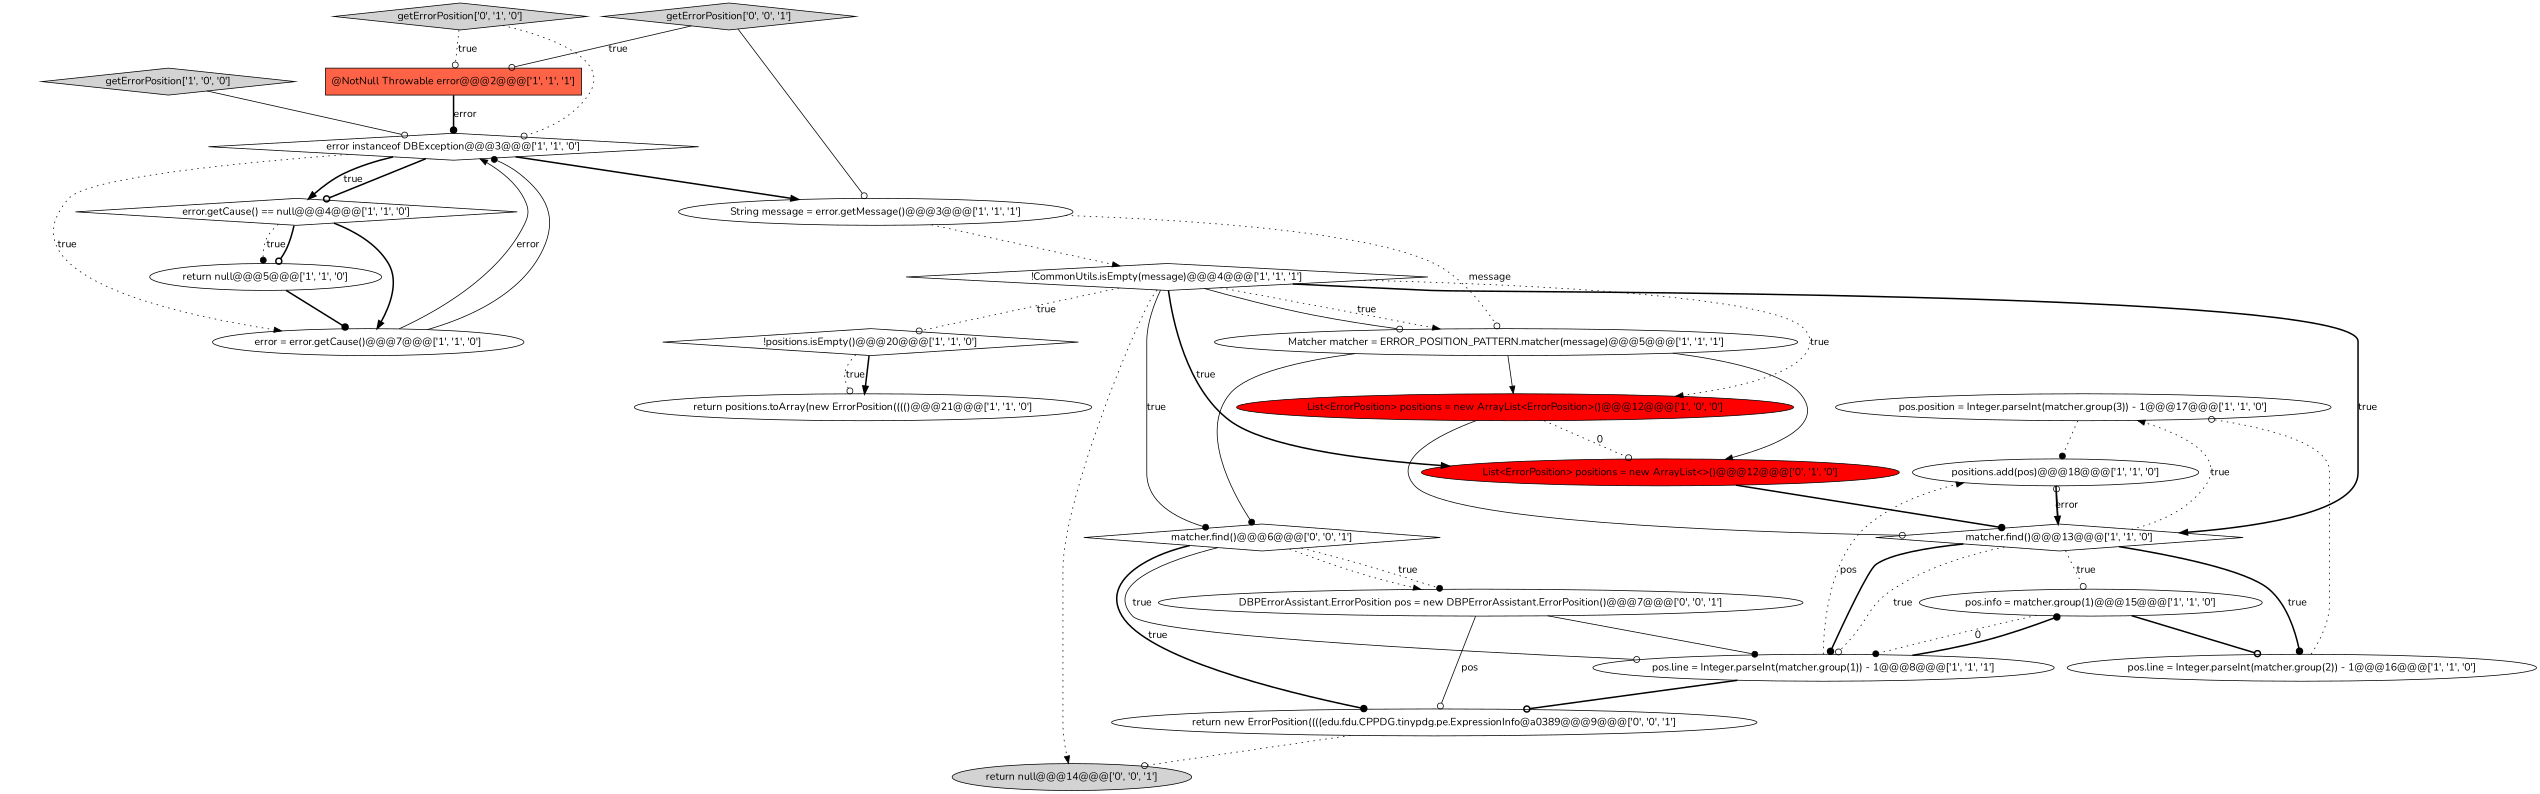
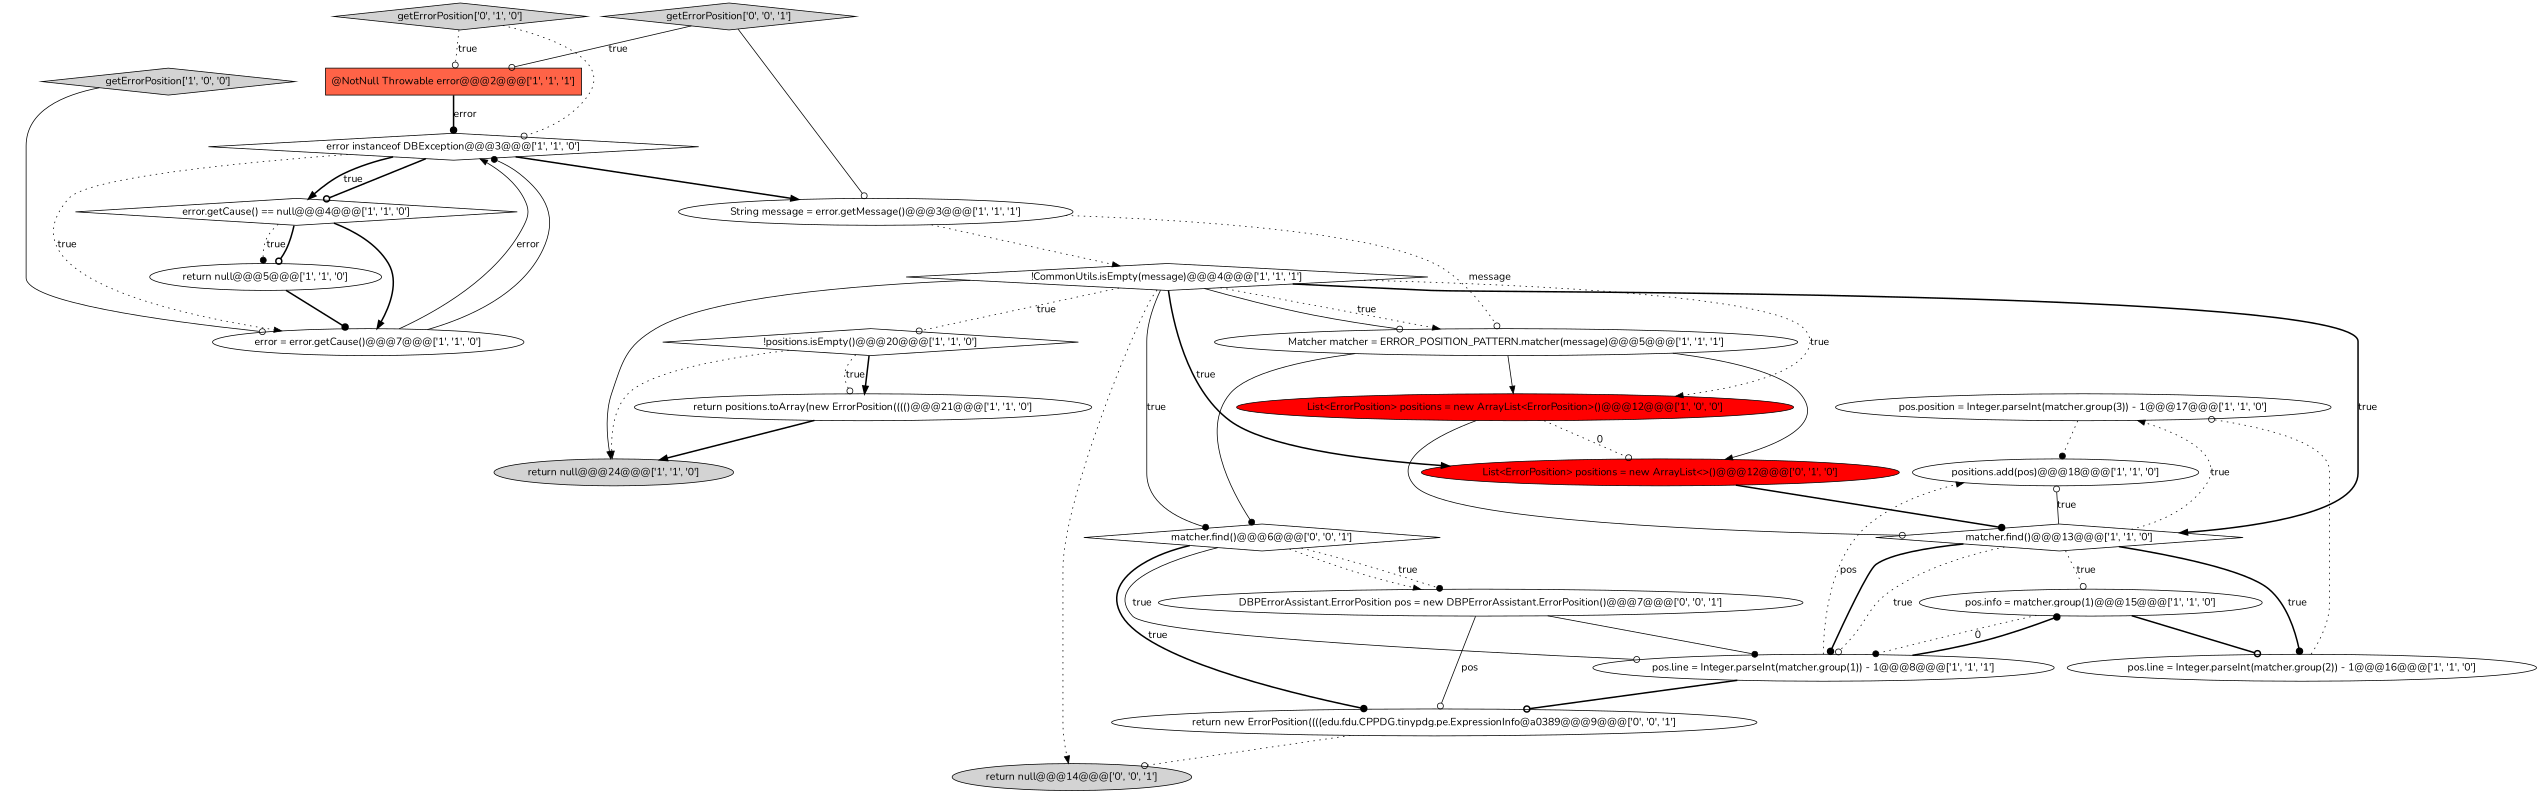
edge "getErrorPosition['1', '0', '0']" -> "error instanceof DBException@@@3@@@['1', '1', '0']": now "getErrorPosition['1', '0', '0']" -> "error = error.getCause()@@@7@@@['1', '1', '0']"
node "return null@@@24@@@['1', '1', '0']": added
edge "positions.add(pos)@@@18@@@['1', '1', '0']" -> "matcher.find()@@@13@@@['1', '1', '0']": removed
edge "matcher.find()@@@13@@@['1', '1', '0']" -> "positions.add(pos)@@@18@@@['1', '1', '0']": label "error" -> "true"
